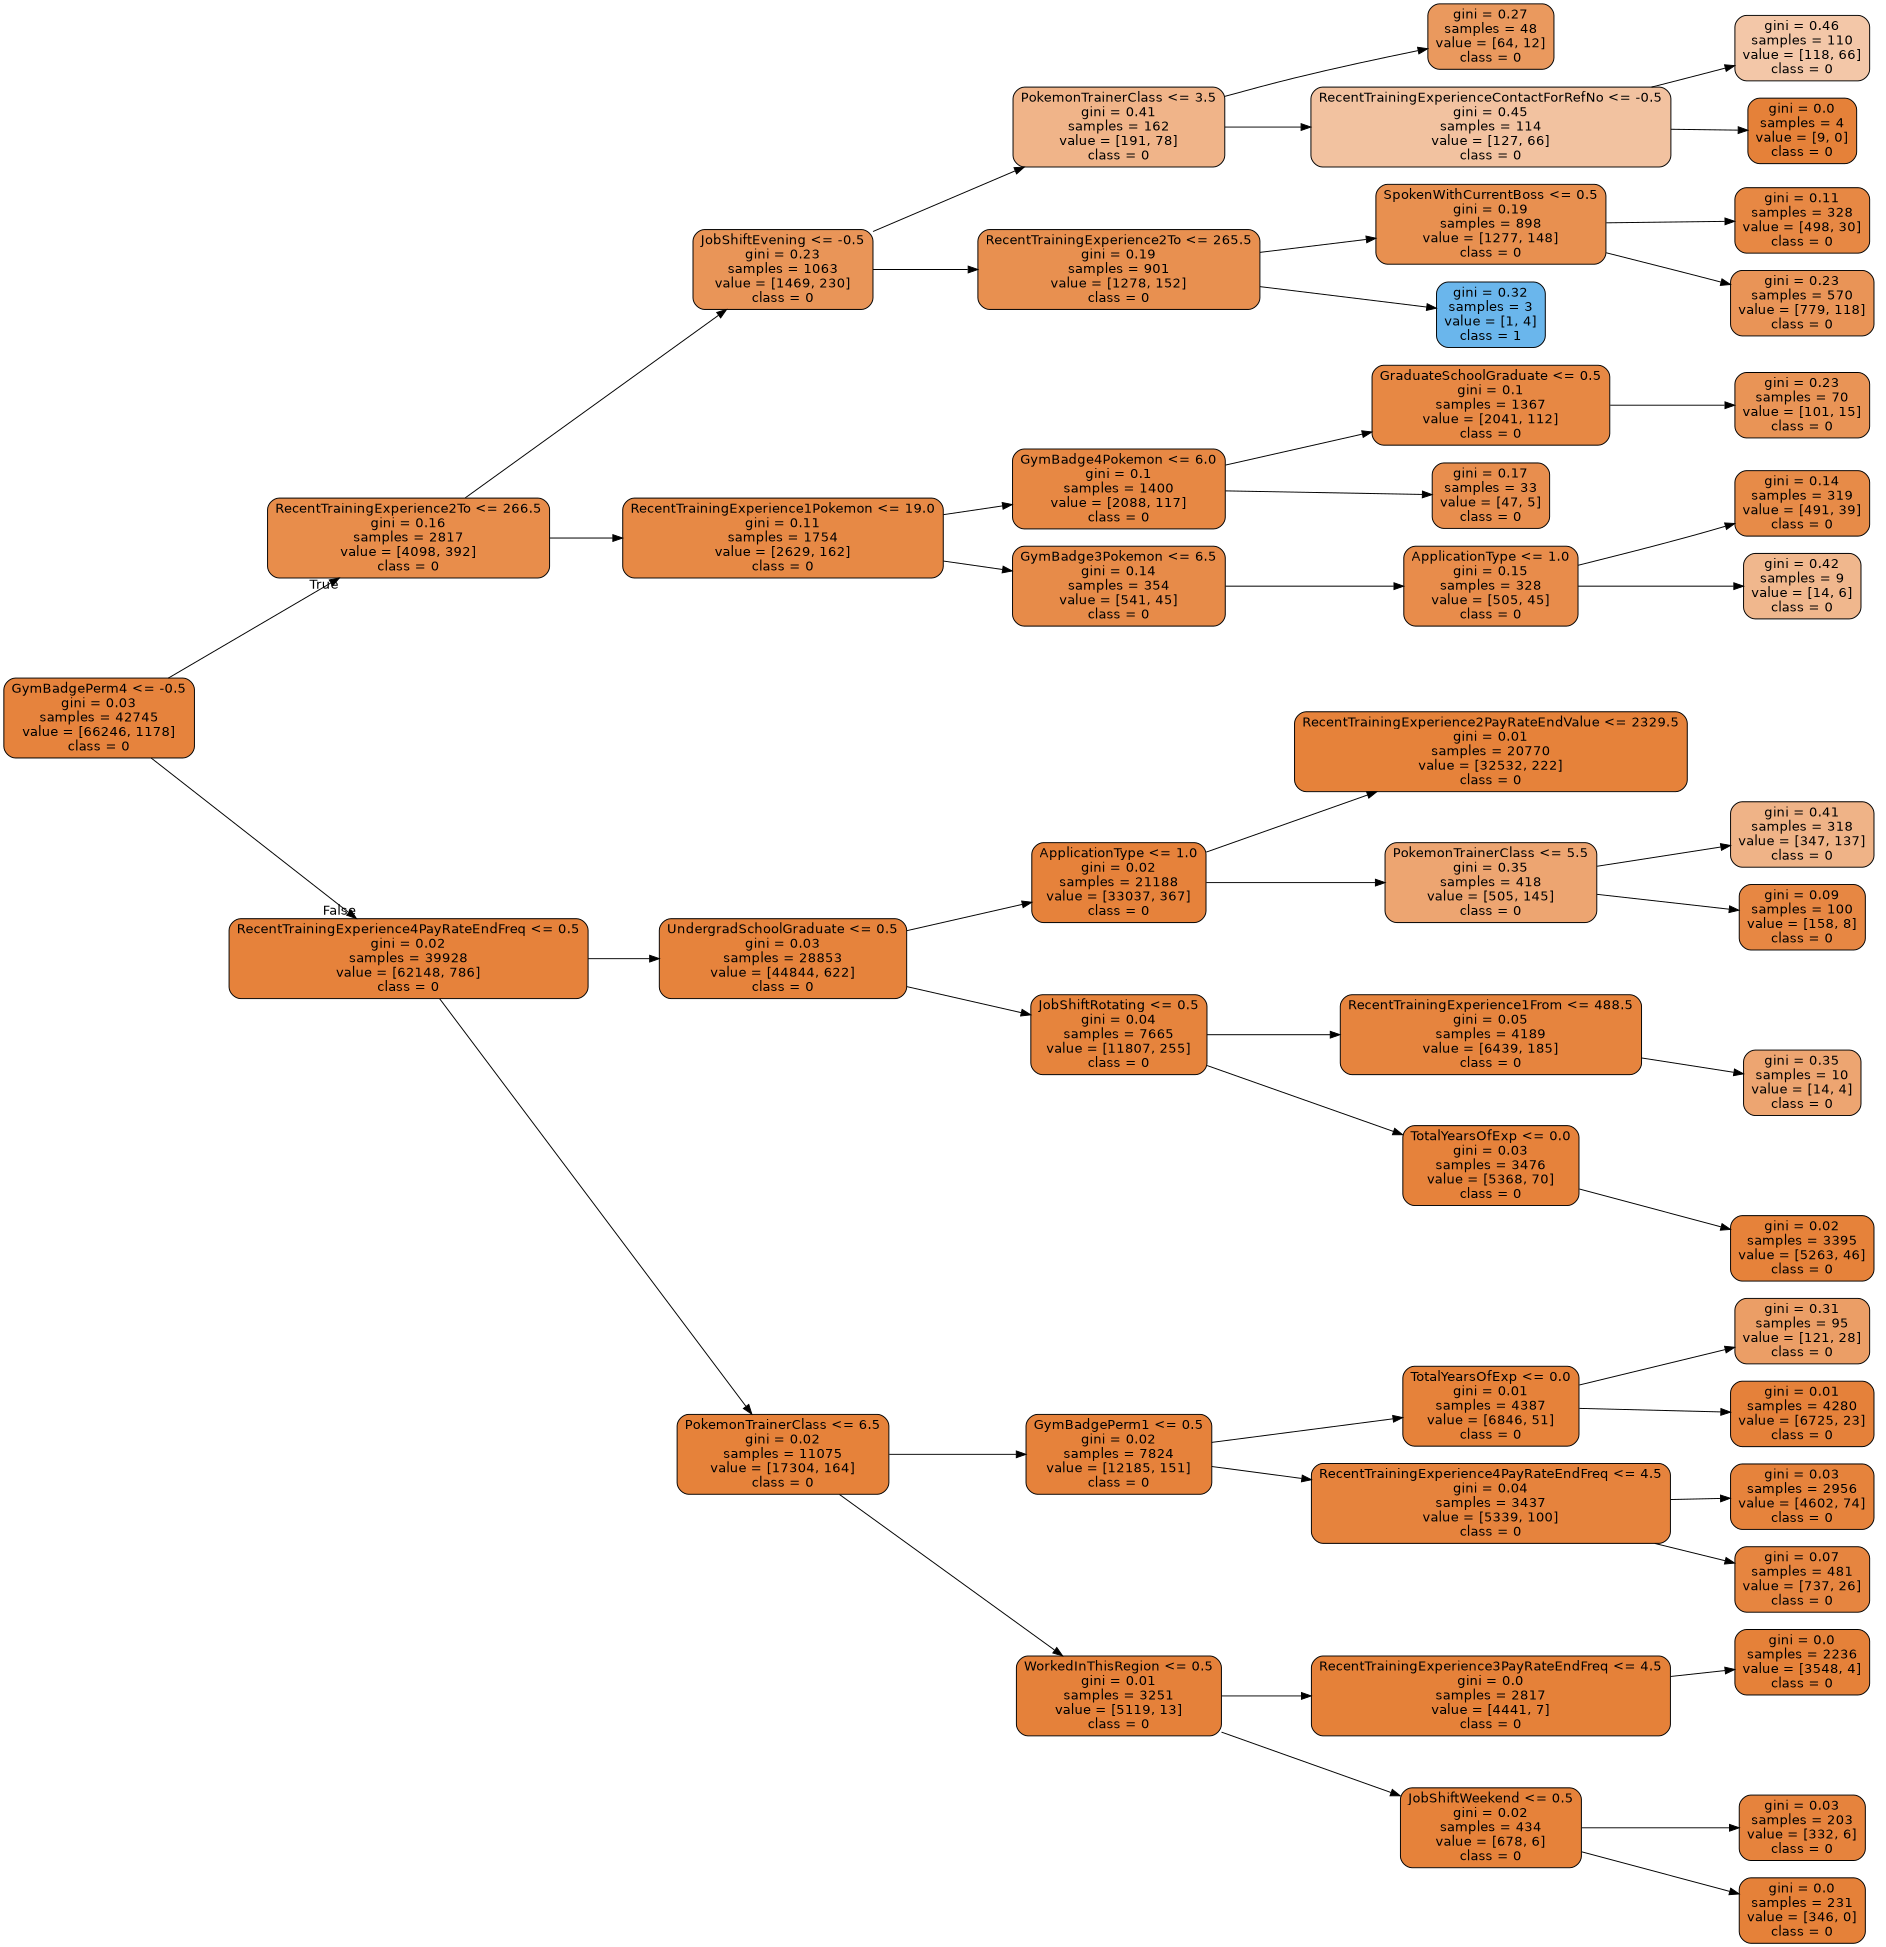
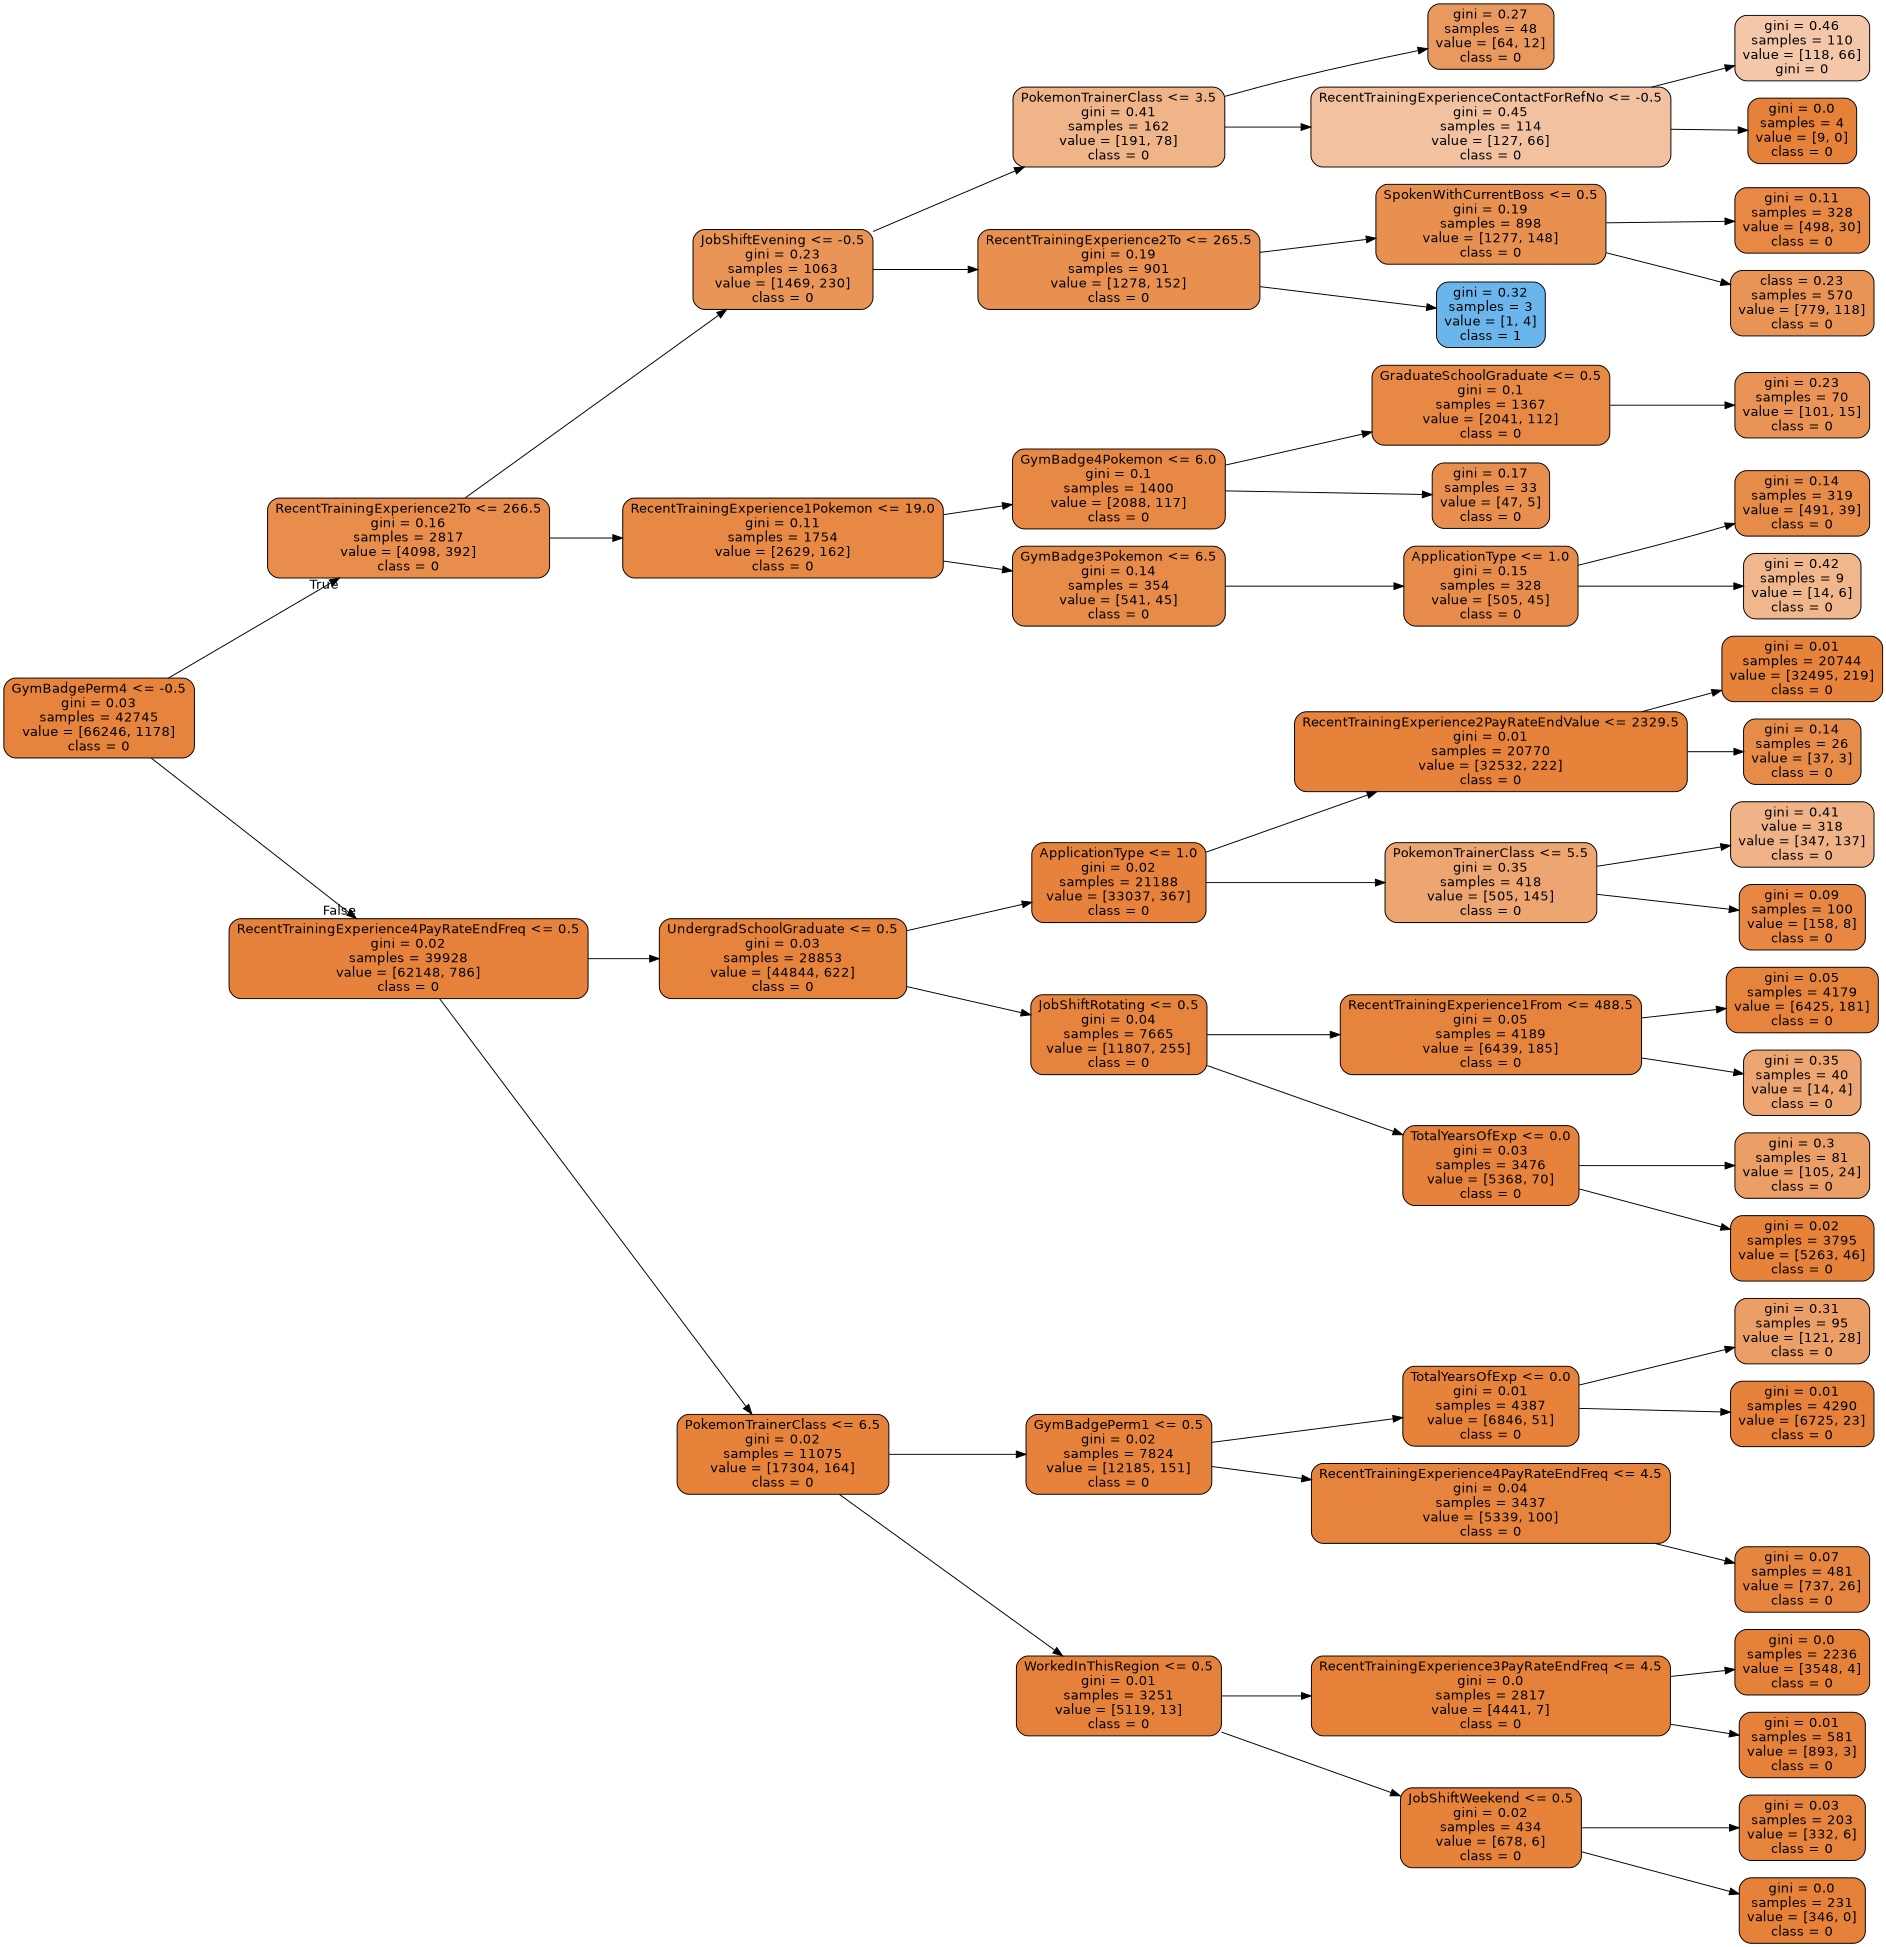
node "gini = 0.46 samples = 110 value = [118, 66] class = 0": label "gini = 0.46 samples = 110 value = [118, 66] class = 0" -> "gini = 0.46 samples = 110 value = [118, 66] gini = 0"
node "gini = 0.23 samples = 570 value = [779, 118] class = 0": label "gini = 0.23 samples = 570 value = [779, 118] class = 0" -> "class = 0.23 samples = 570 value = [779, 118] class = 0"
node "gini = 0.01 samples = 20744 value = [32495, 219] class = 0": added
node "gini = 0.14 samples = 26 value = [37, 3] class = 0": added
node "gini = 0.41 samples = 318 value = [347, 137] class = 0": label "gini = 0.41 samples = 318 value = [347, 137] class = 0" -> "gini = 0.41 value = 318 value = [347, 137] class = 0"
node "gini = 0.05 samples = 4179 value = [6425, 181] class = 0": added
node "gini = 0.35 samples = 10 value = [14, 4] class = 0": label "gini = 0.35 samples = 10 value = [14, 4] class = 0" -> "gini = 0.35 samples = 40 value = [14, 4] class = 0"
node "gini = 0.3 samples = 81 value = [105, 24] class = 0": added
node "gini = 0.02 samples = 3395 value = [5263, 46] class = 0": label "gini = 0.02 samples = 3395 value = [5263, 46] class = 0" -> "gini = 0.02 samples = 3795 value = [5263, 46] class = 0"
node "gini = 0.01 samples = 4280 value = [6725, 23] class = 0": label "gini = 0.01 samples = 4280 value = [6725, 23] class = 0" -> "gini = 0.01 samples = 4290 value = [6725, 23] class = 0"
node "gini = 0.03 samples = 2956 value = [4602, 74] class = 0": removed
node "gini = 0.01 samples = 581 value = [893, 3] class = 0": added
